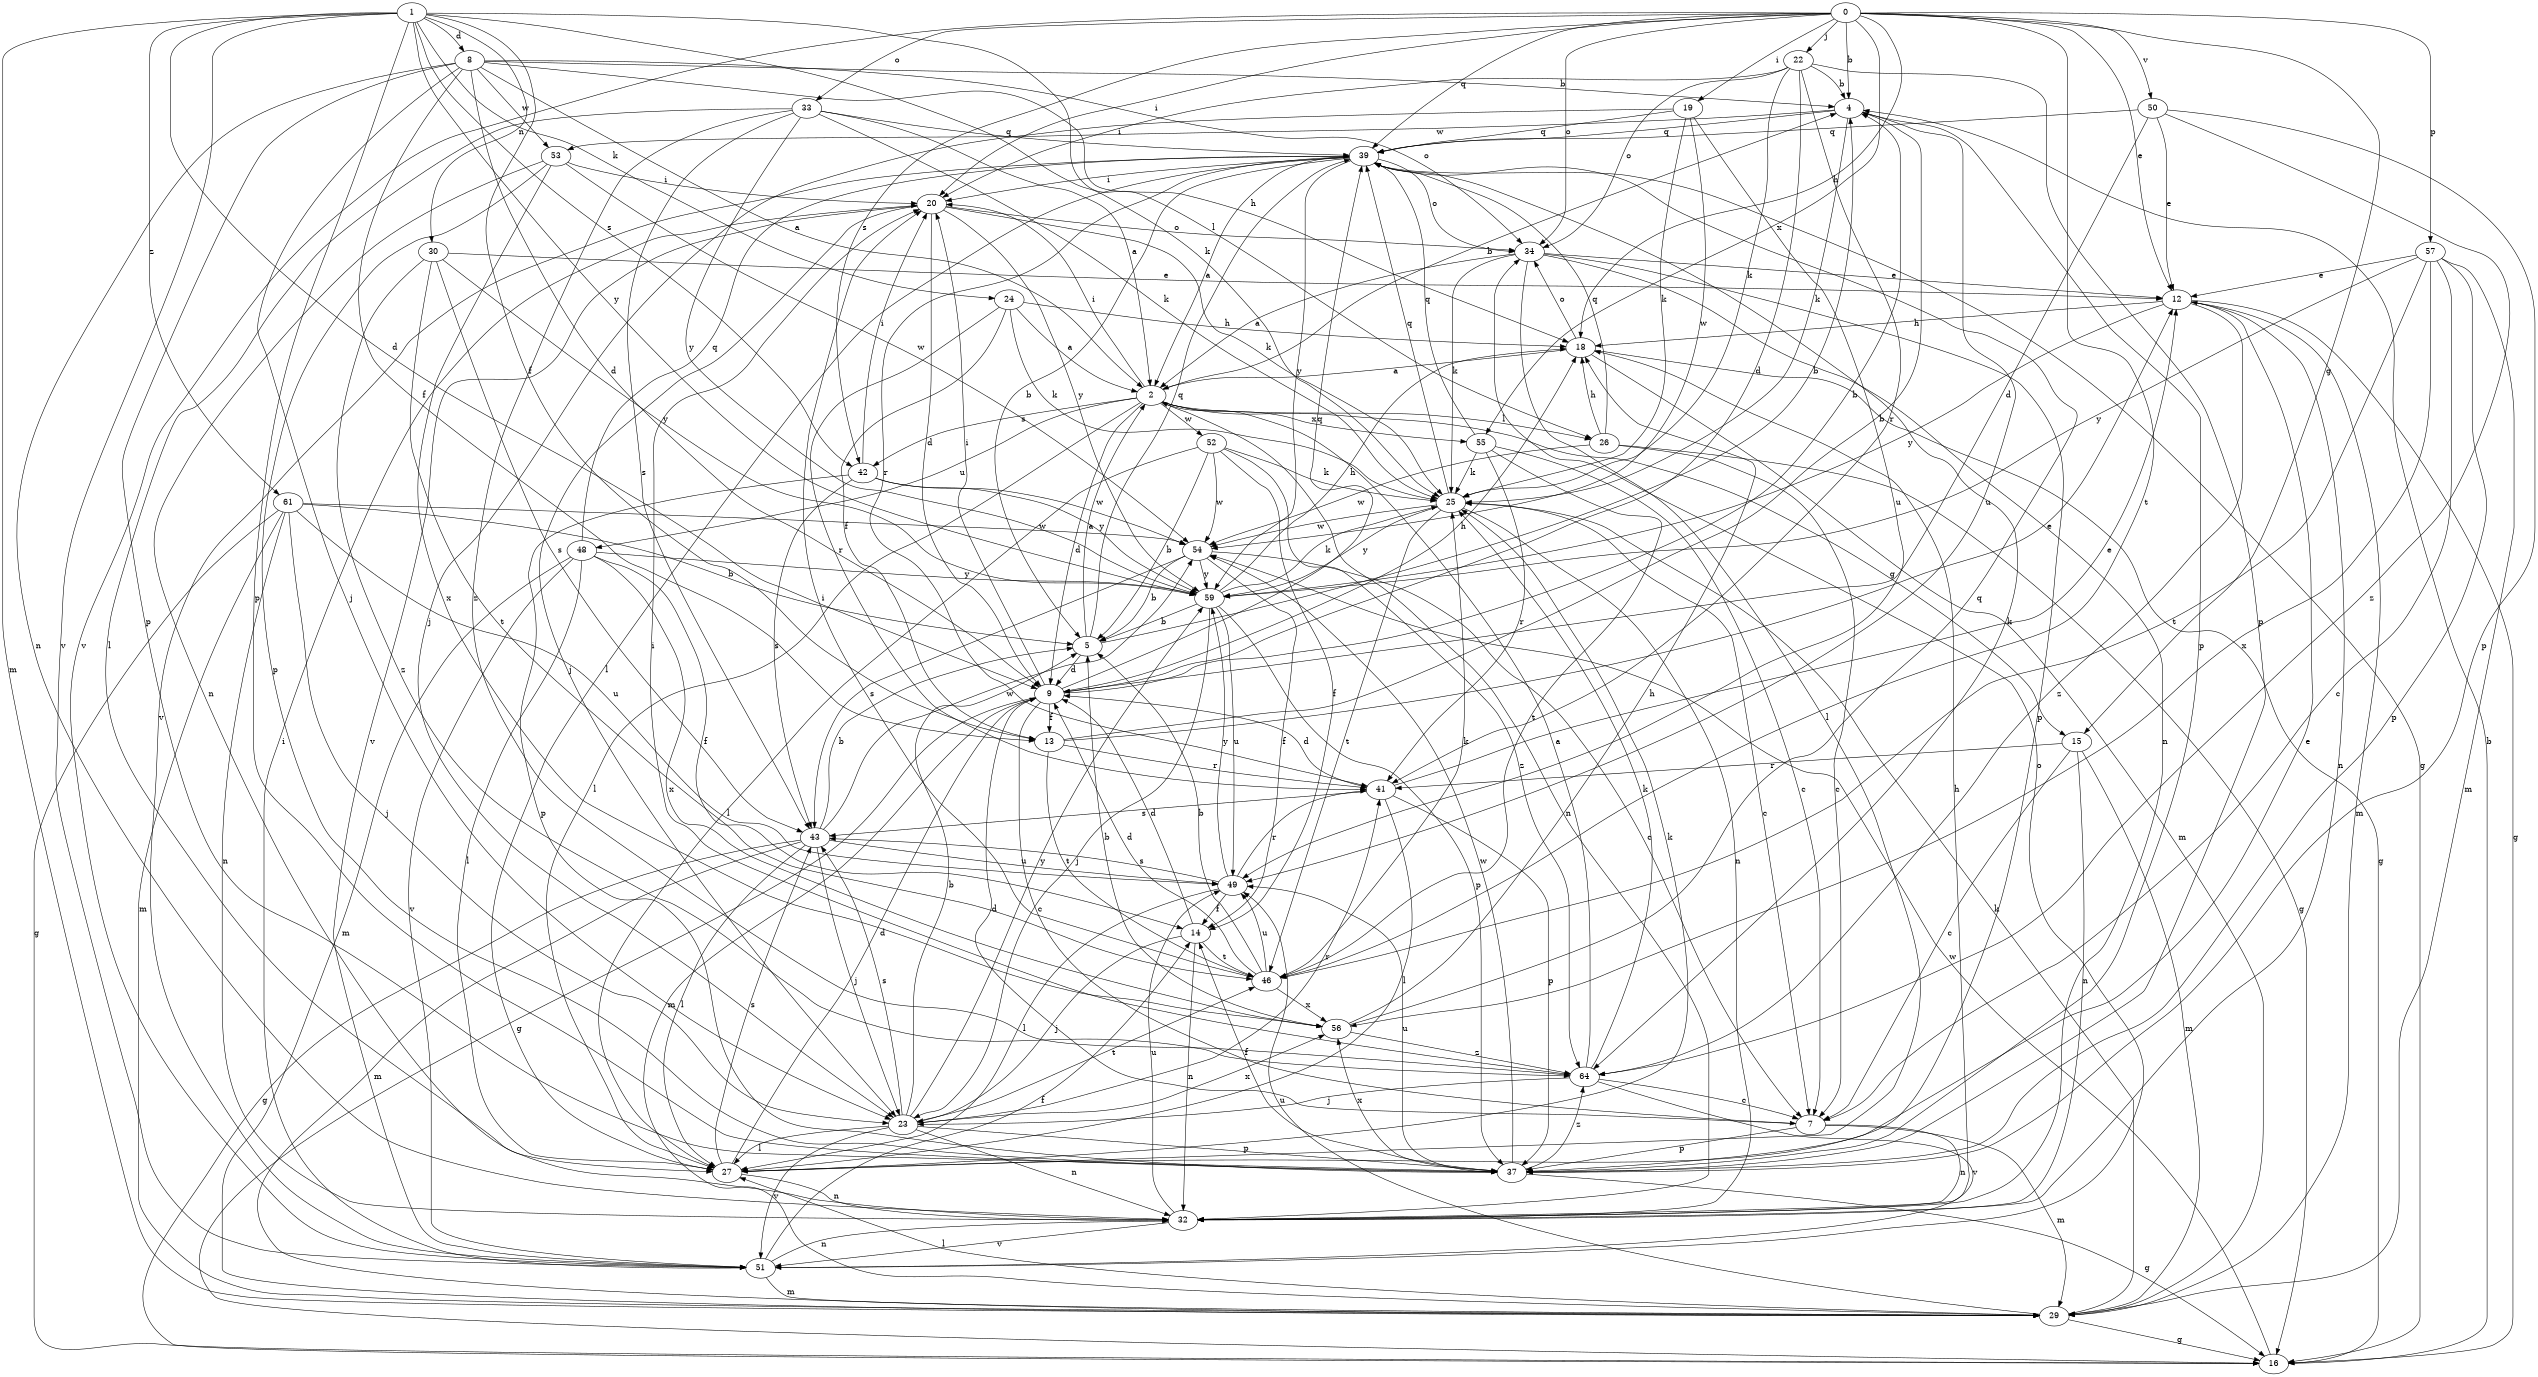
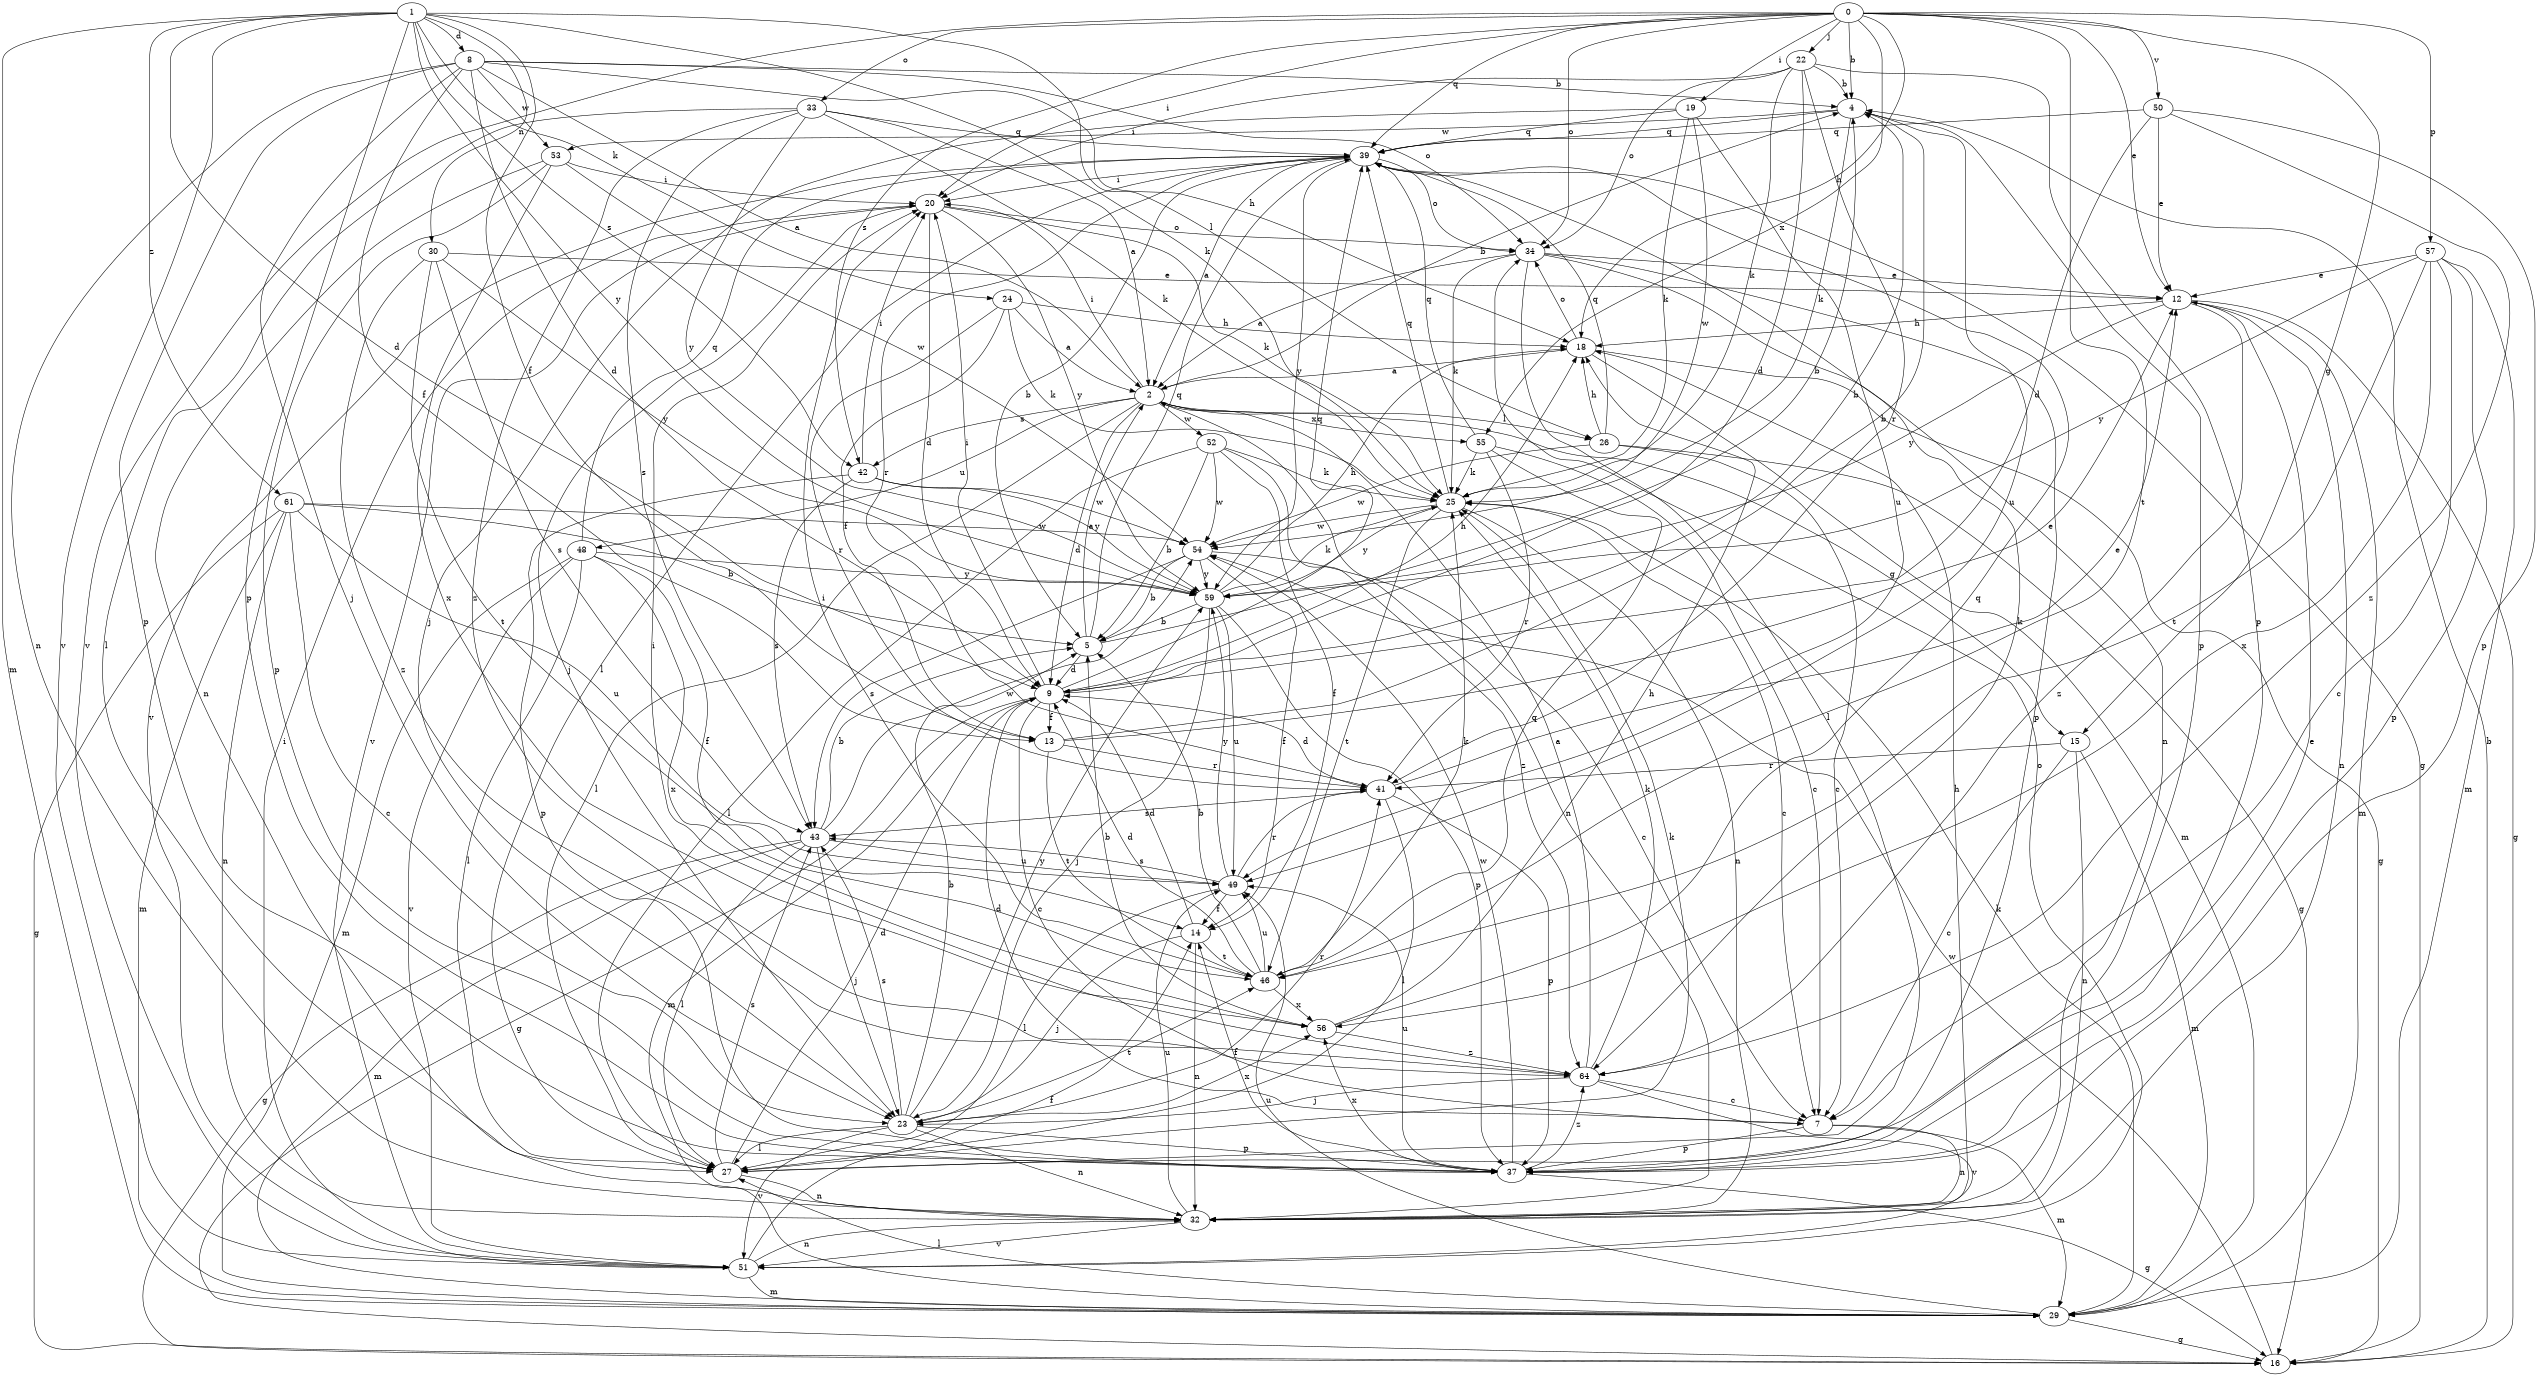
edge "55" -> "46": label "t" -> "q"
edge "61" -> "23": label "j" -> "c"
